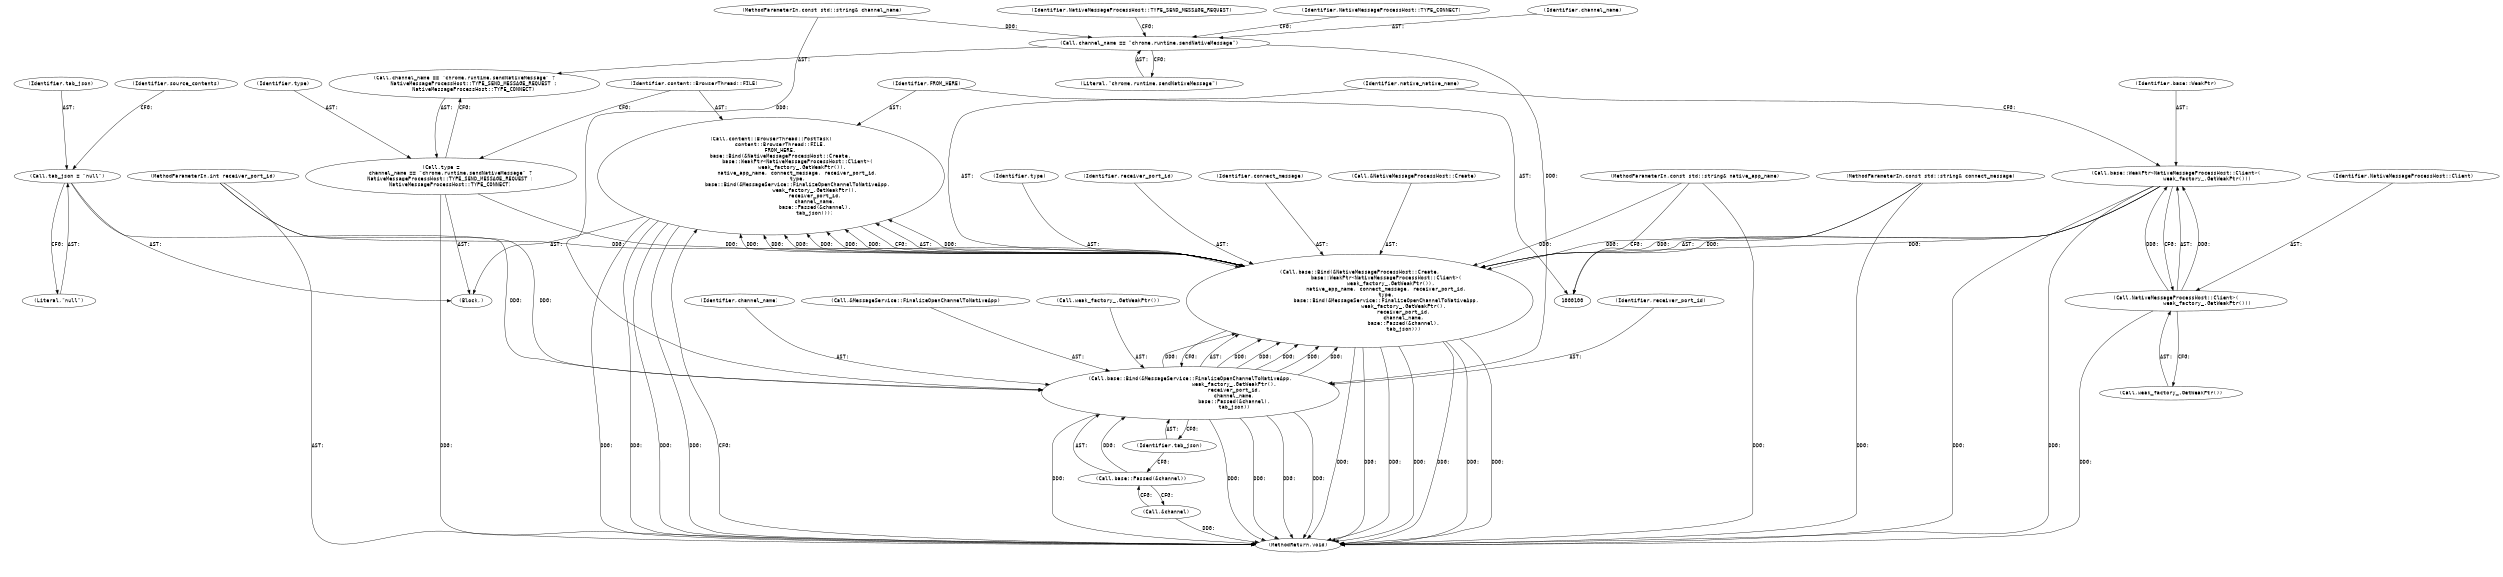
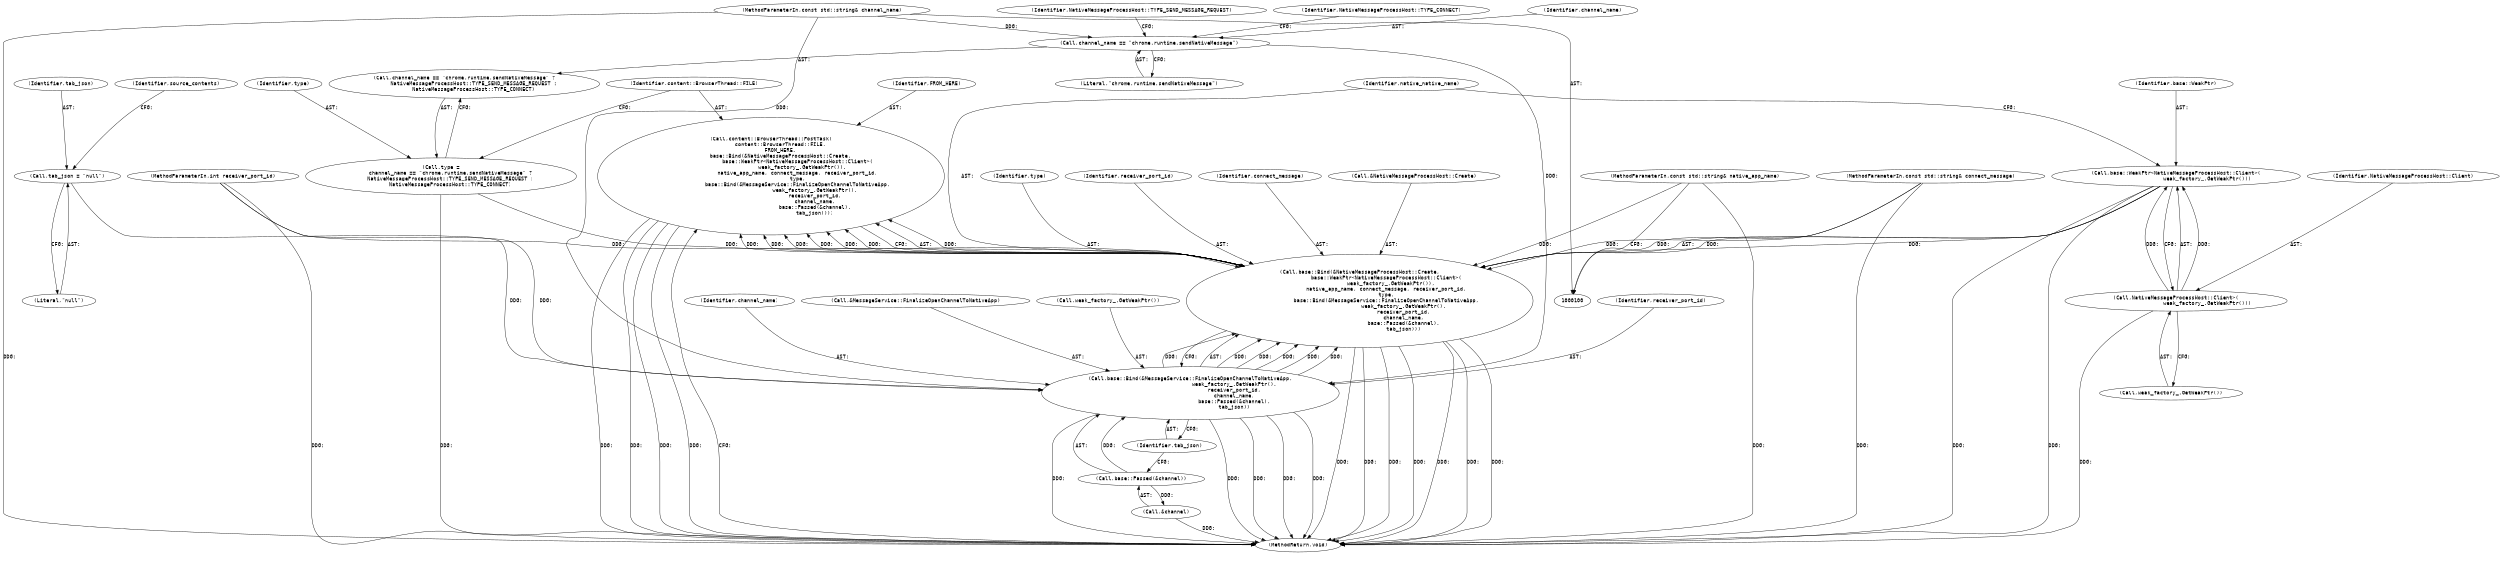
edge "(Identifier,FROM_HERE)" -> "1000100": now "(MethodParameterIn,const std::string& channel_name)" -> "1000100"
node "(Block,)": removed
edge "(MethodParameterIn,int receiver_port_id)" -> "(MethodReturn,void)": label "AST: " -> "DDG: "
edge "(Call,&channel)" -> "(Call,base::Passed(&channel))": label "CFG: " -> "AST: "
edge "(Call,base::Passed(&channel))" -> "(Call,&channel)": label "CFG: " -> "DDG: "
edge "(MethodParameterIn,const std::string& channel_name)" -> "(MethodReturn,void)": added, label "DDG:"
